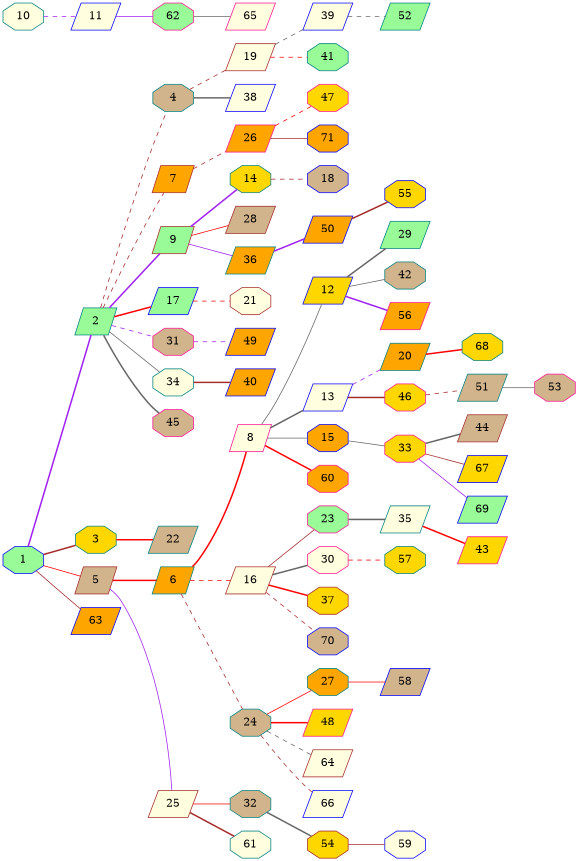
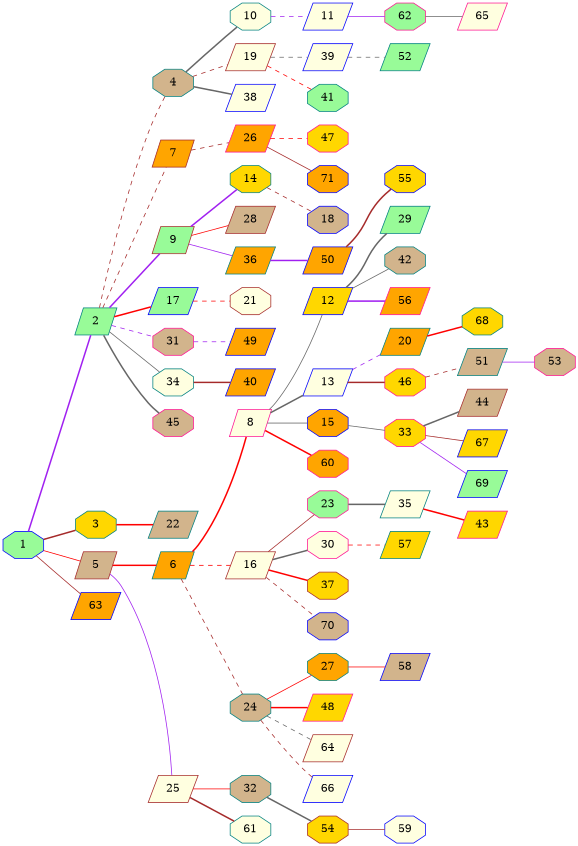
edge "10" -- "4": added
edge "51" -- "53": color gray40 -> purple
node "57": shape octagon -> parallelogram
